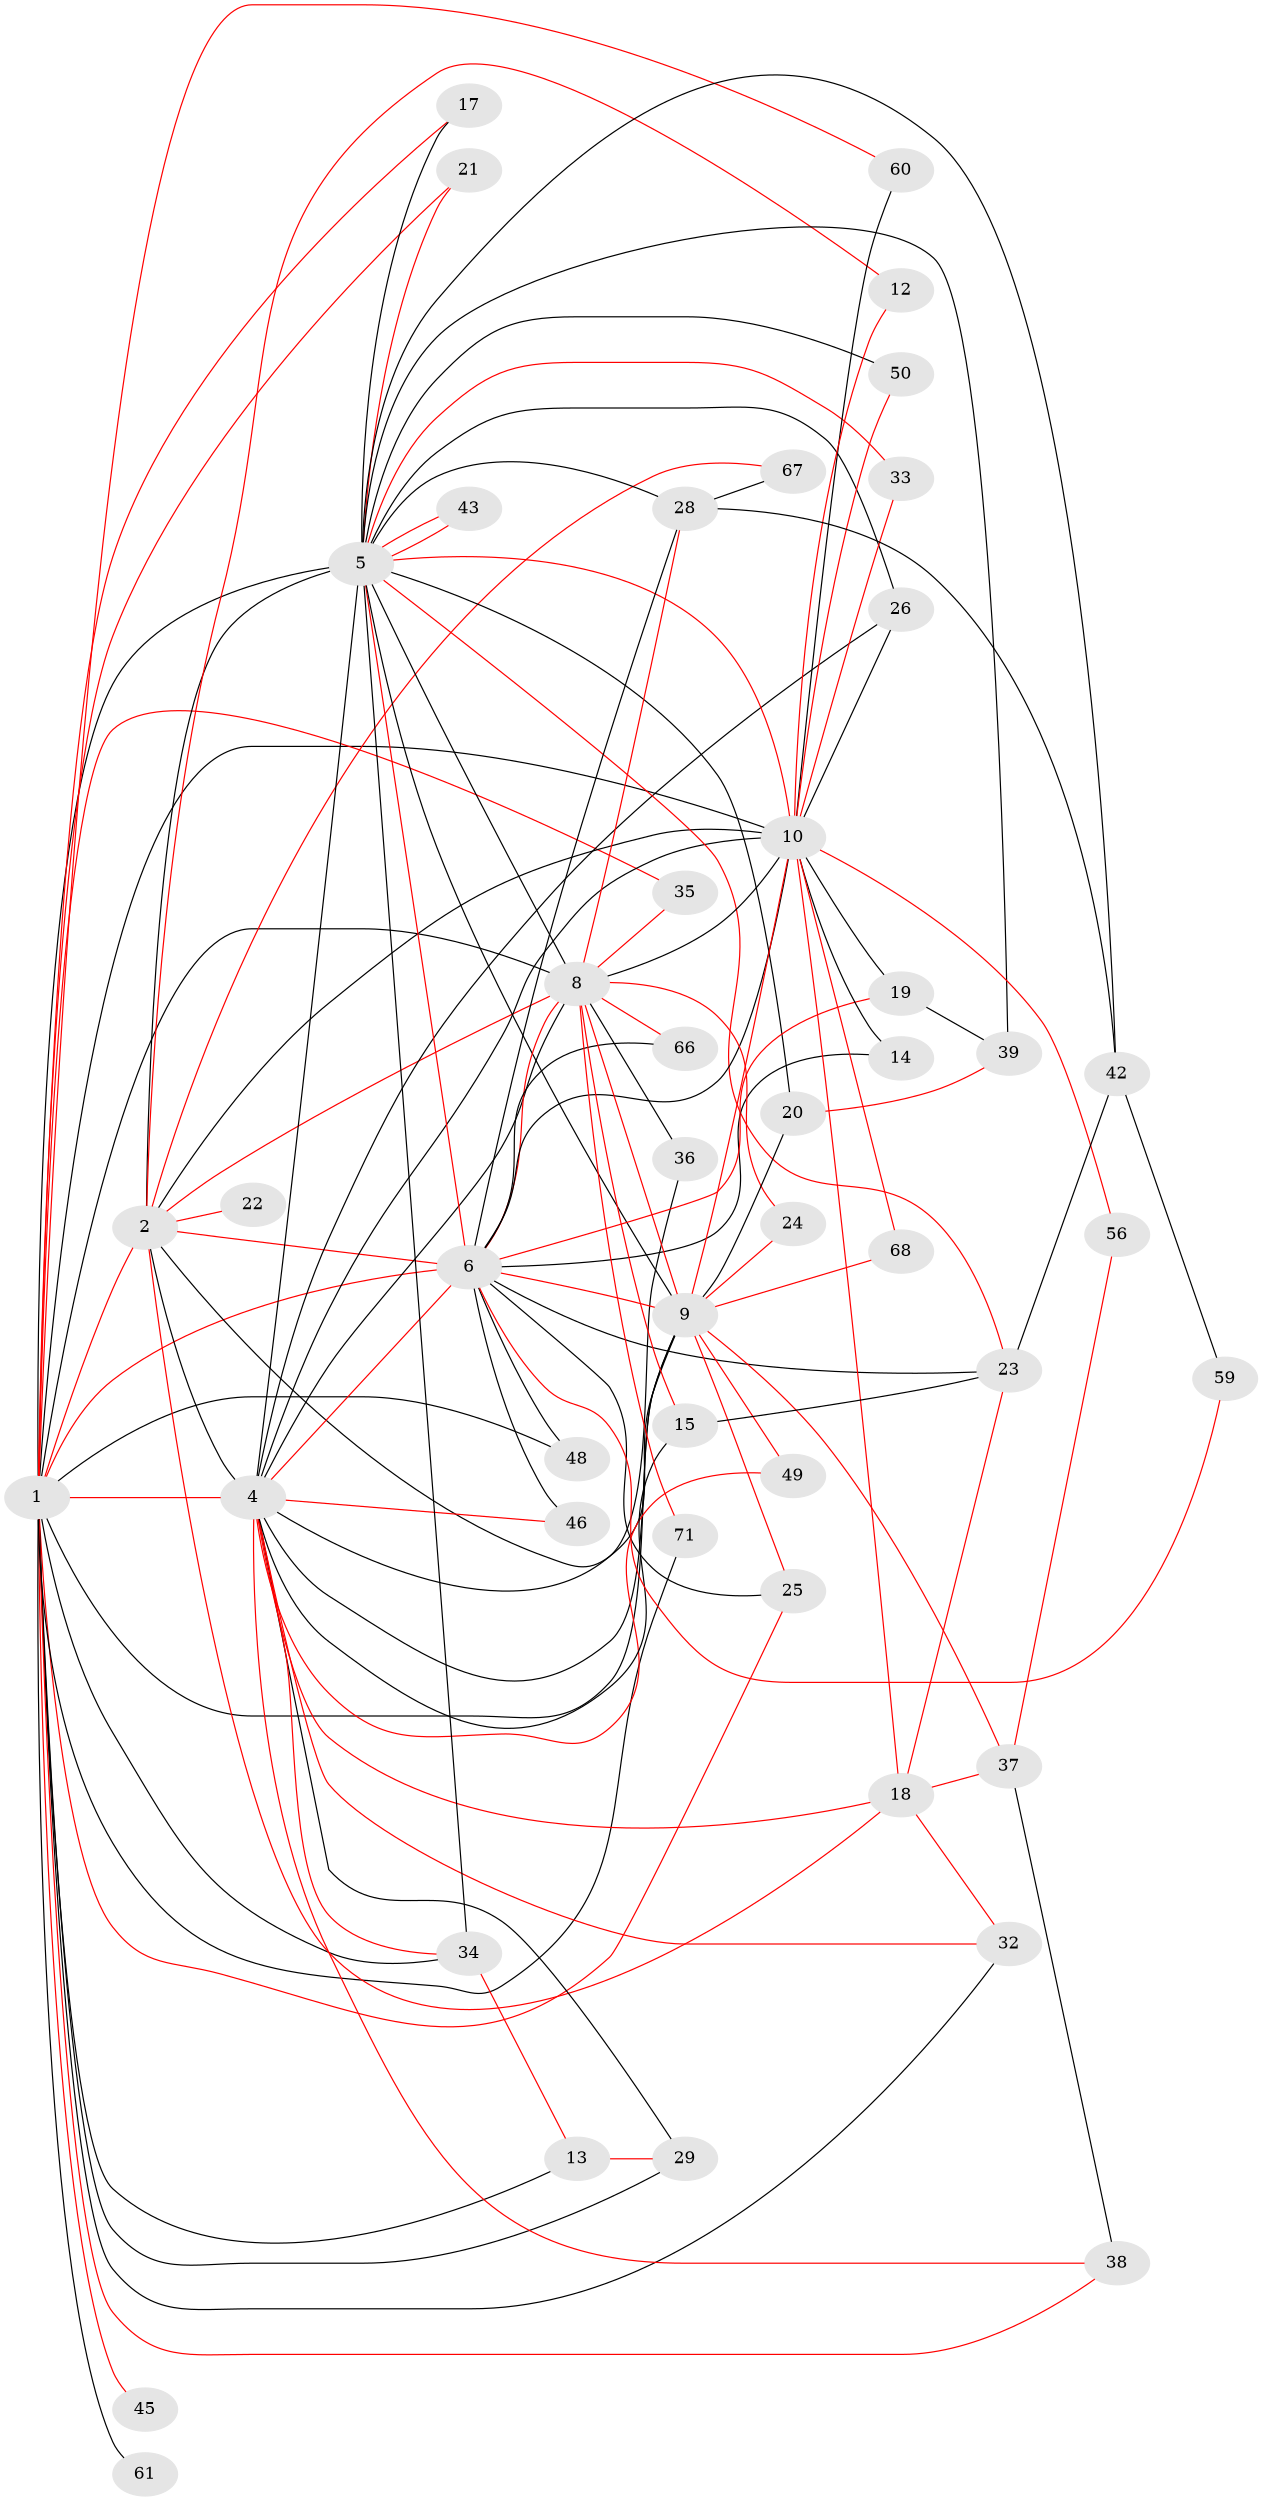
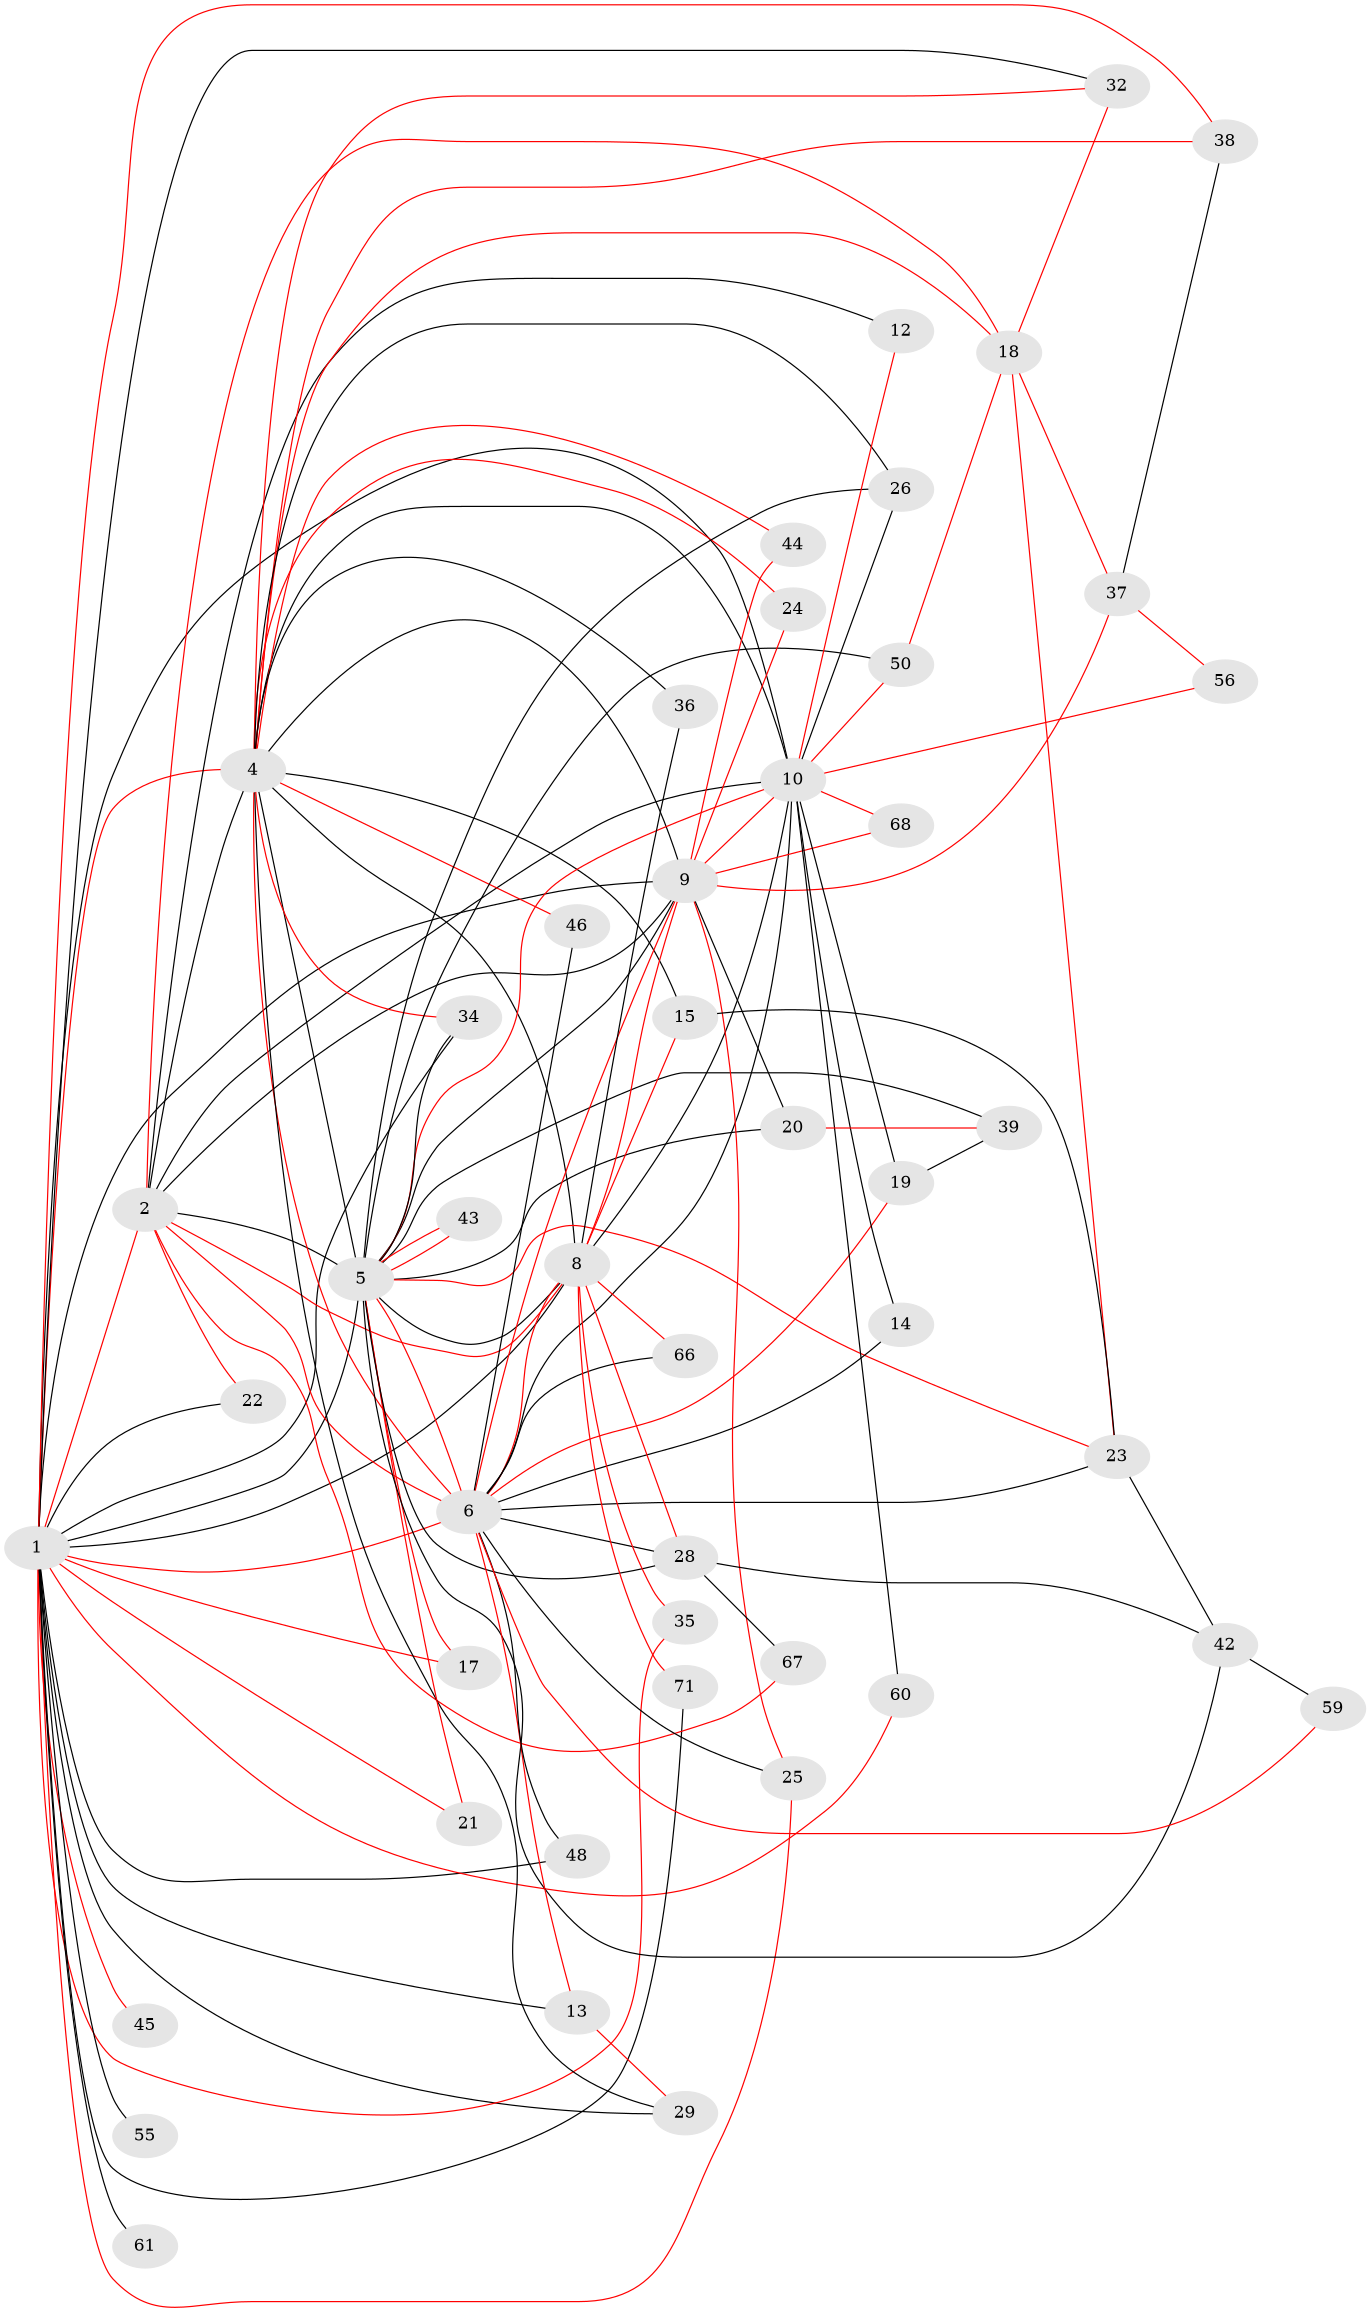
edge "17" -- "5": color black -> red
edge "12" -- "2": color red -> black
node "33": removed
edge "8" -- "24": now "4" -- "24"
edge "10" -- "18": now "50" -- "18"
edge "22" -- "1": added
node "49": label "49" -> "44"
edge "34" -- "13": now "6" -- "13"
node "55": added
